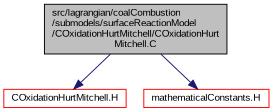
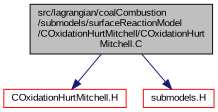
node "mathematicalConstants.H": label "mathematicalConstants.H" -> "submodels.H"
